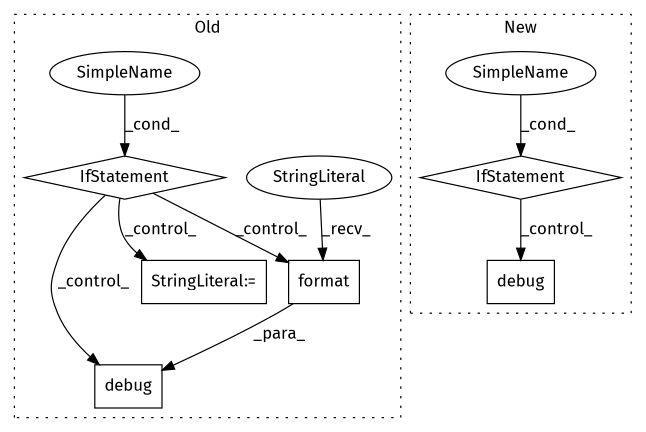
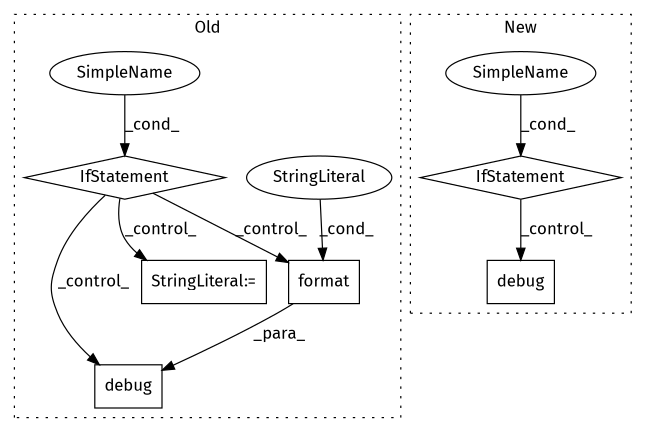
edge "StringLiteral" -> "format": label "_recv_" -> "_cond_"
